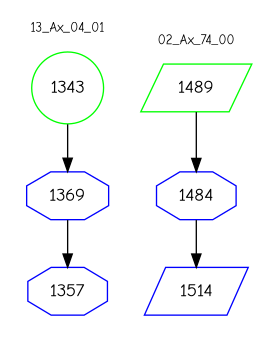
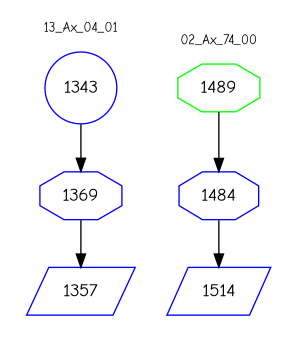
node "1343": color green -> blue
node "1489": shape parallelogram -> octagon
node "1357": shape octagon -> parallelogram
